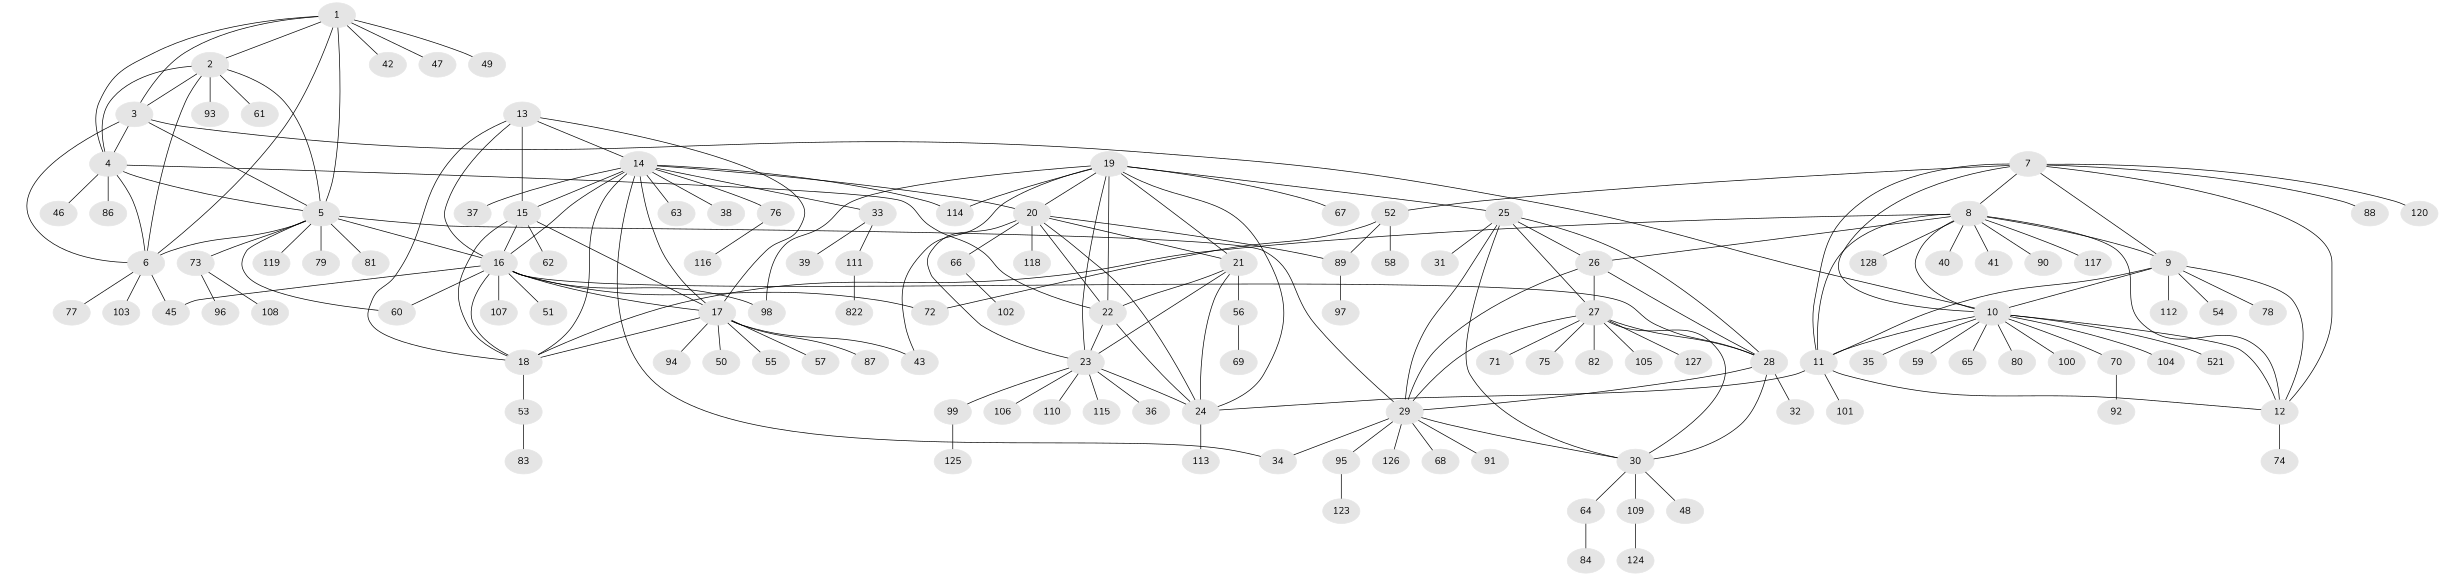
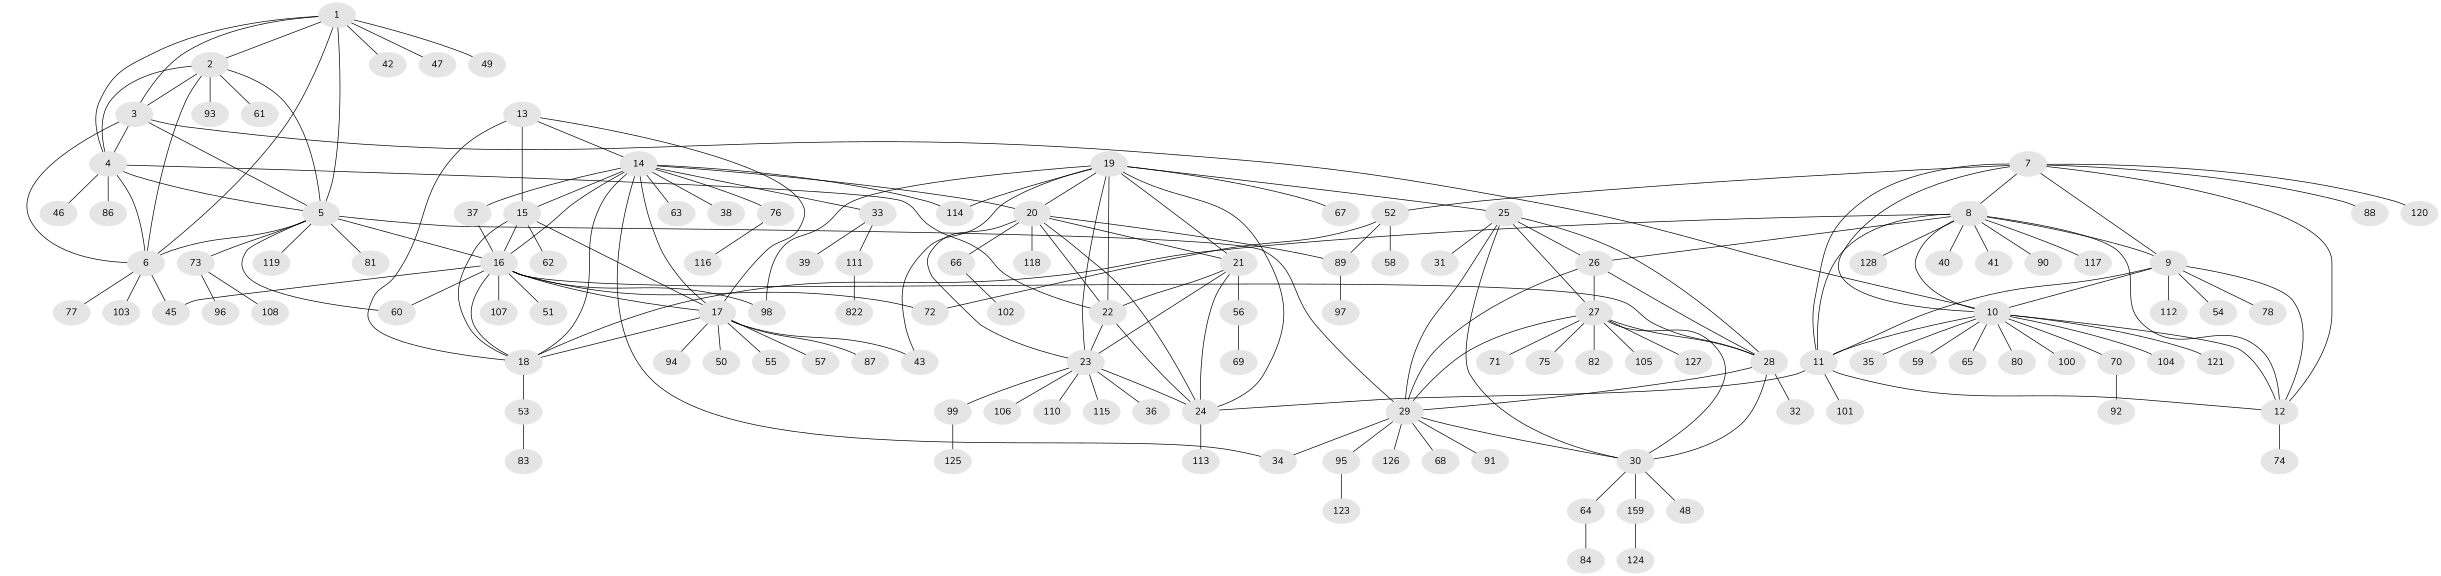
edge "13" -- "16": now "37" -- "16"
node "79": removed
node "521": label "521" -> "121"
node "109": label "109" -> "159"
